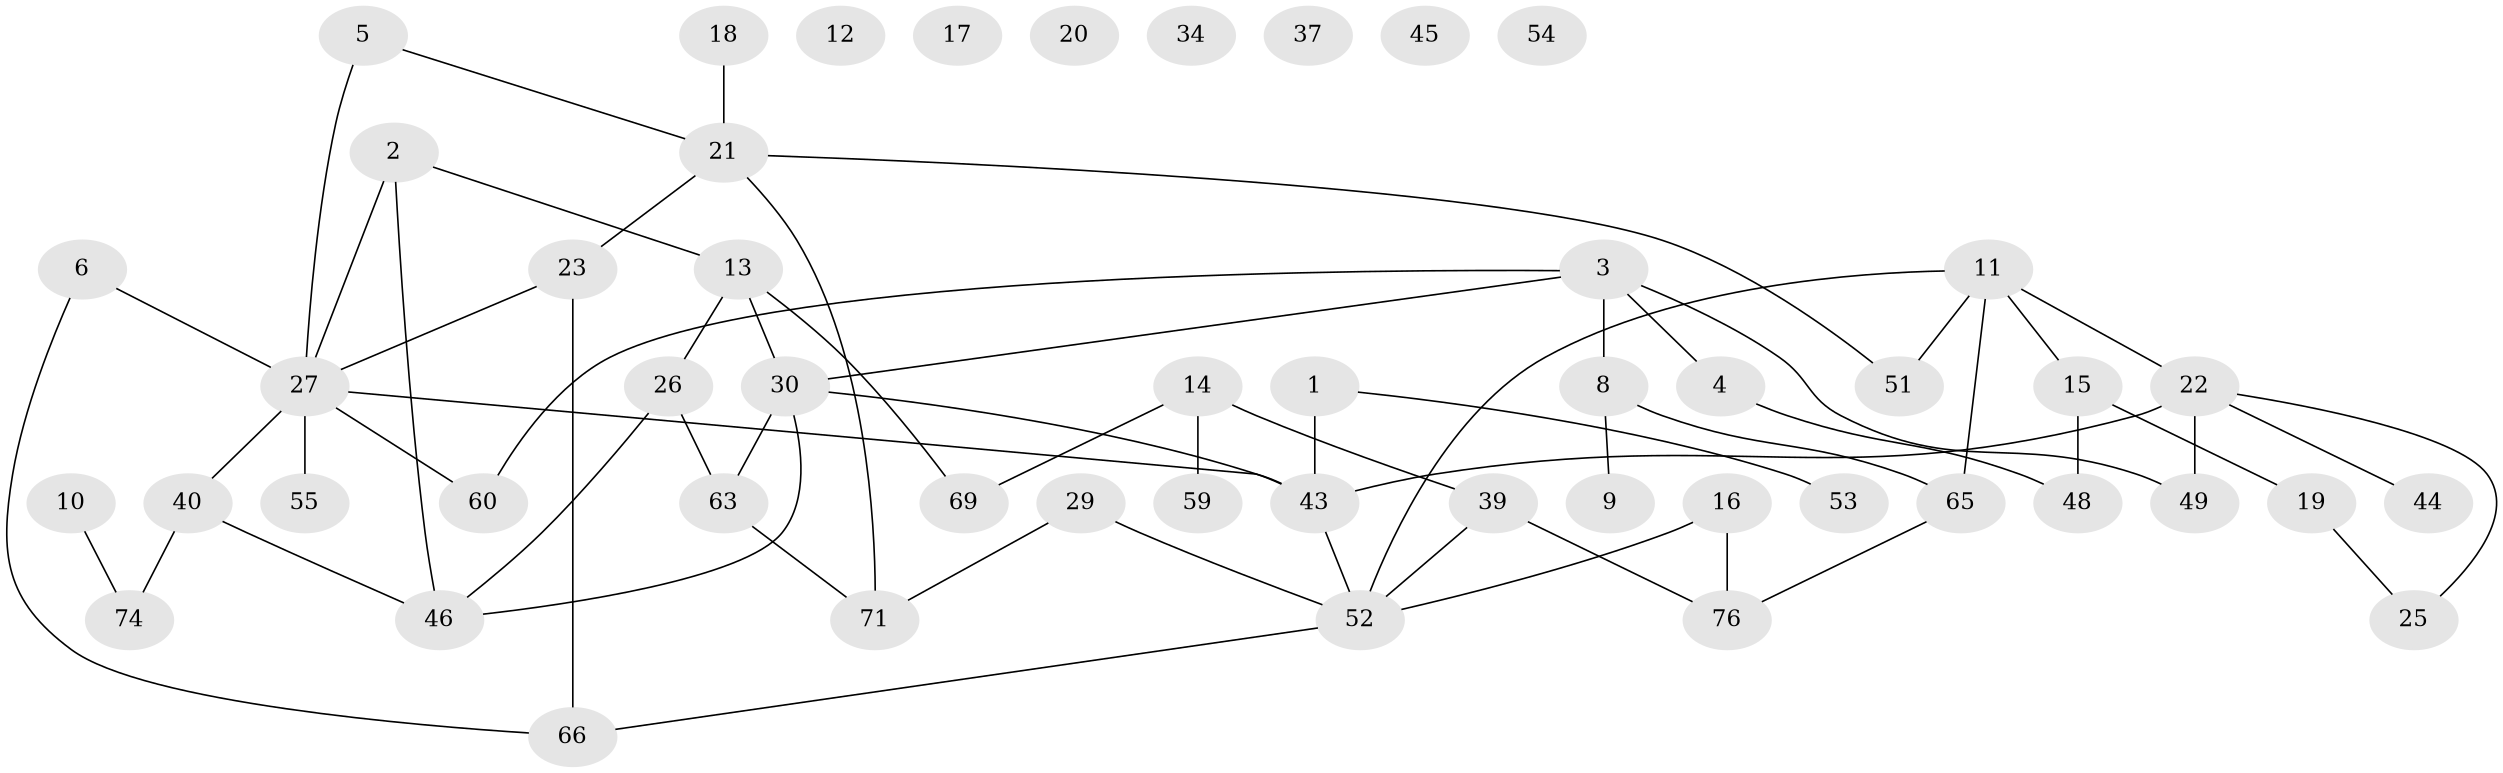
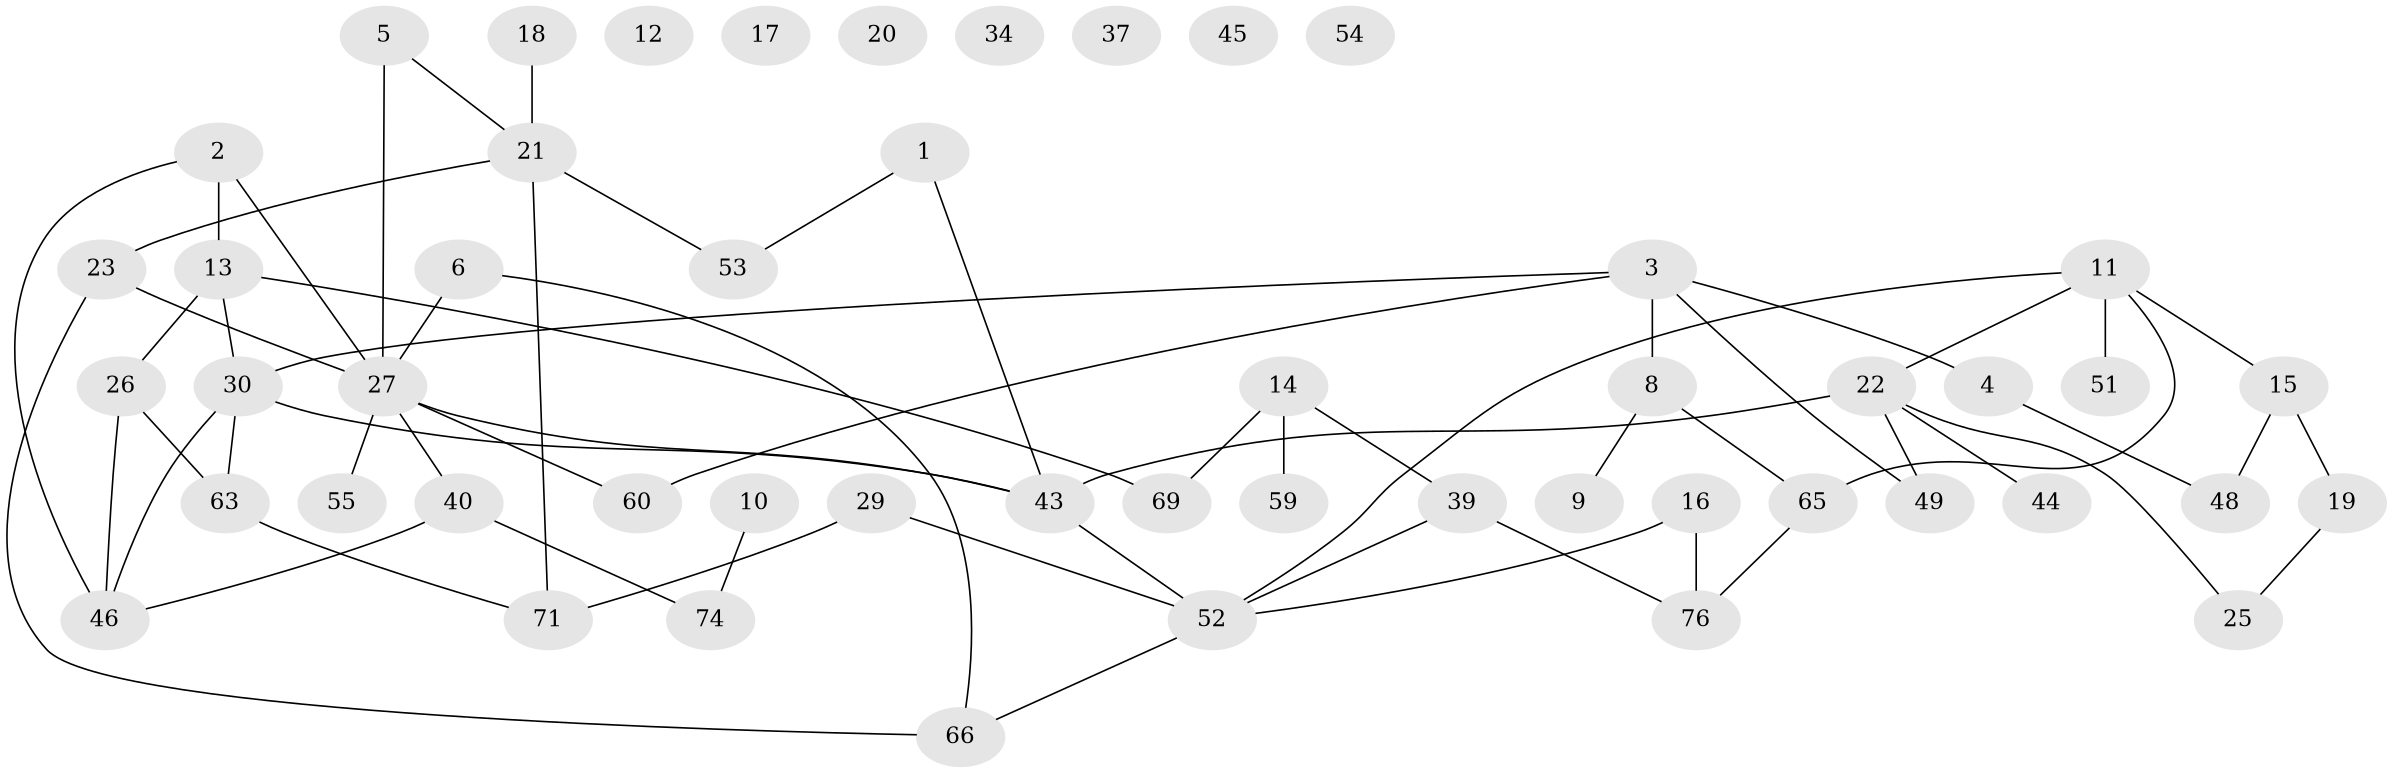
edge "21" -- "51": now "21" -- "53"
